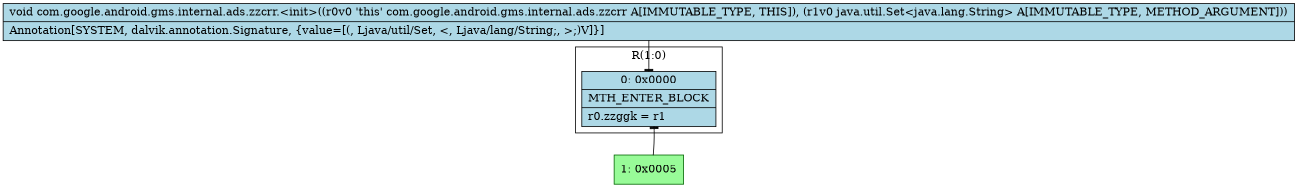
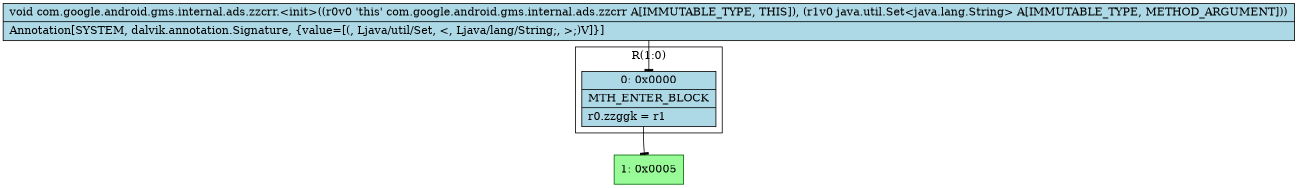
edge "1: 0x0005" -> "0: 0x0000": reversed
